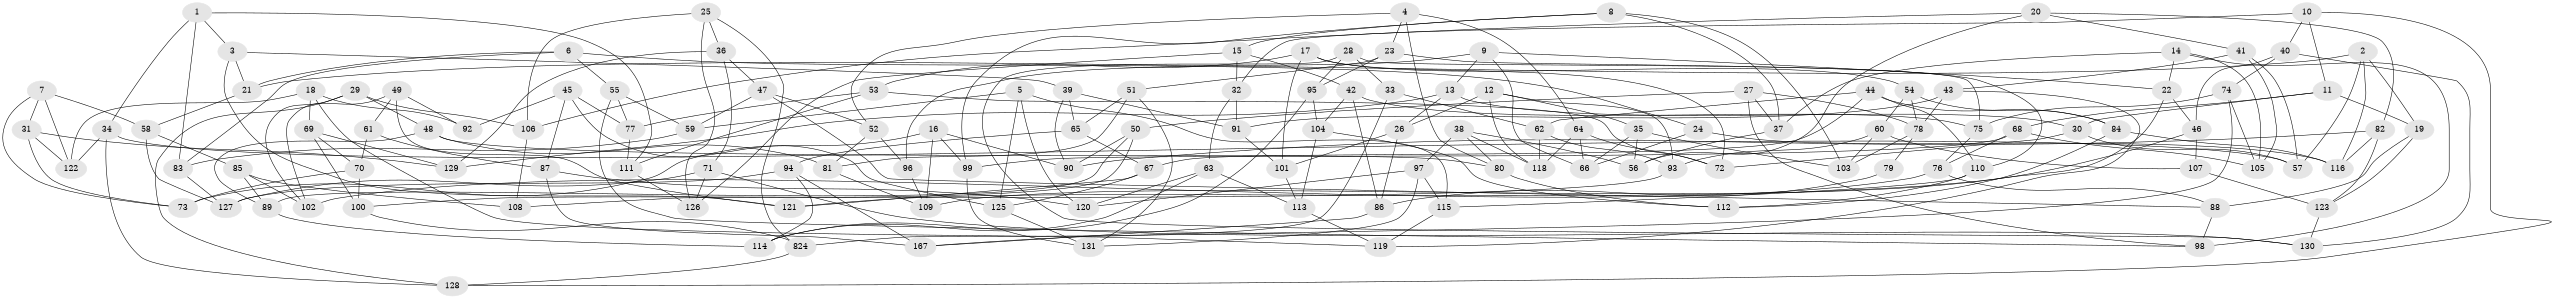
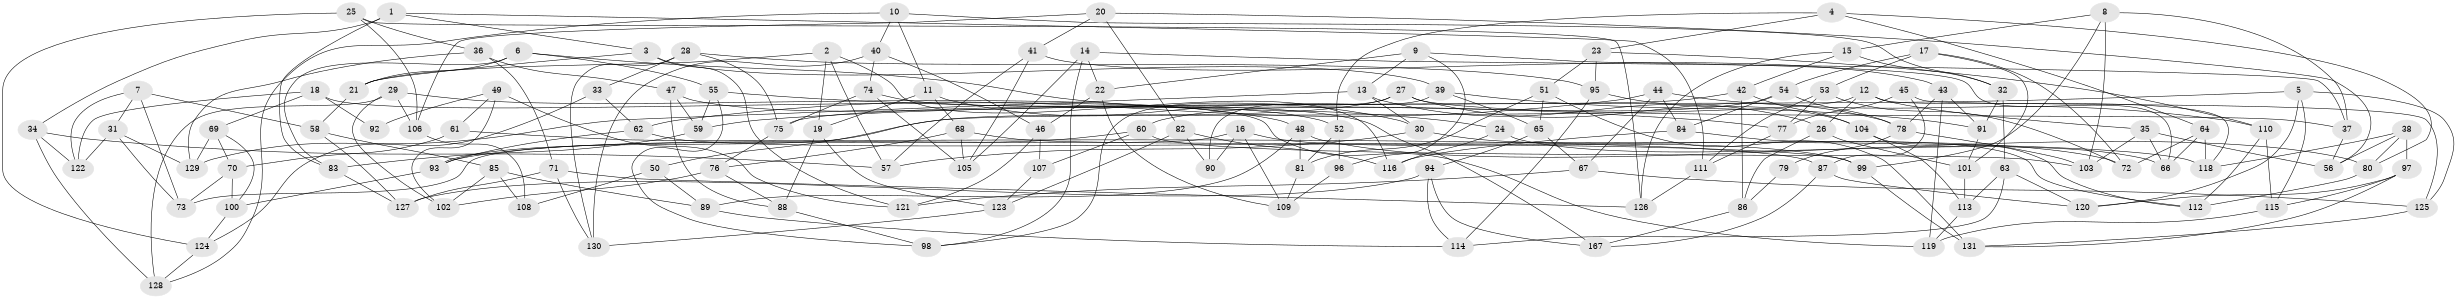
edge "45" -- "92": removed
edge "50" -- "90": removed
node "824": label "824" -> "124"
